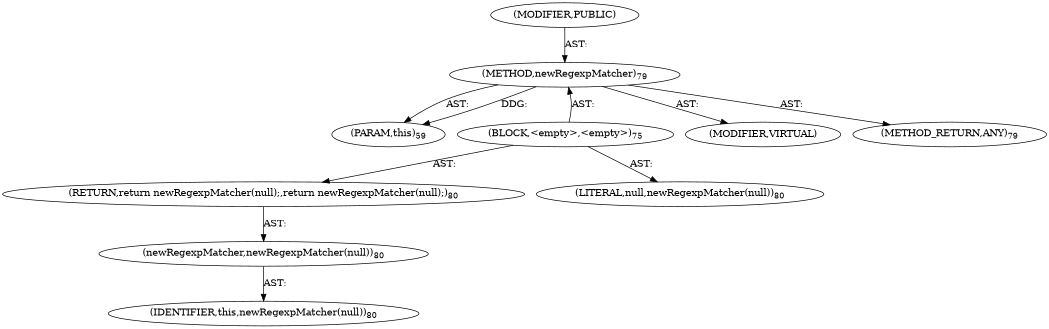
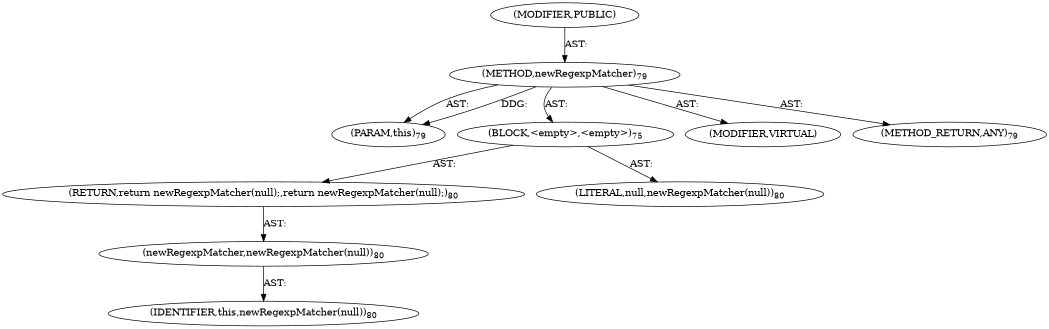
edge "(BLOCK,<empty>,<empty>)" -> "(METHOD,newRegexpMatcher)": reversed
node "(PARAM,this)": text "59" -> "79"
